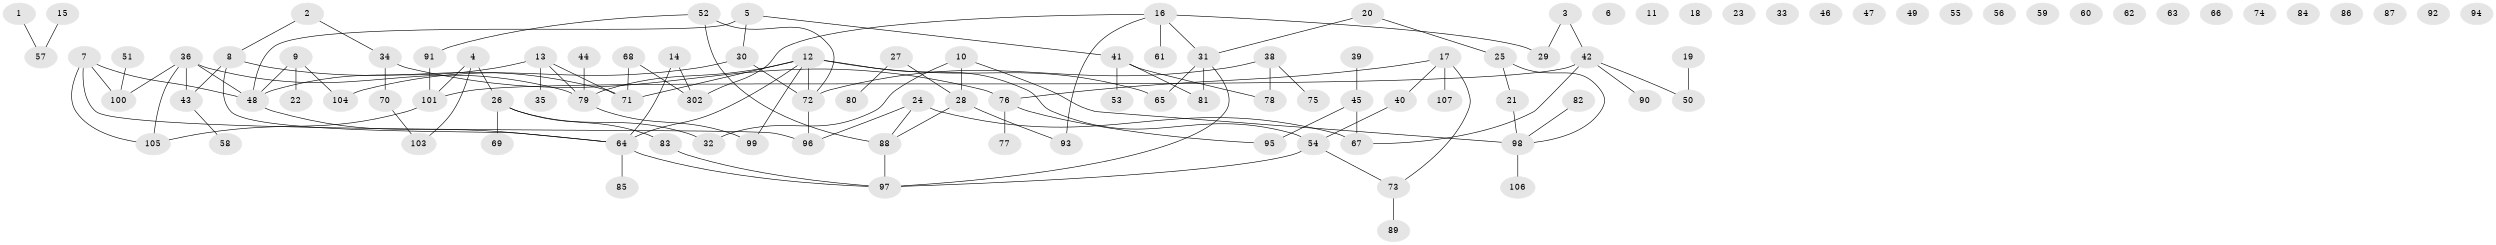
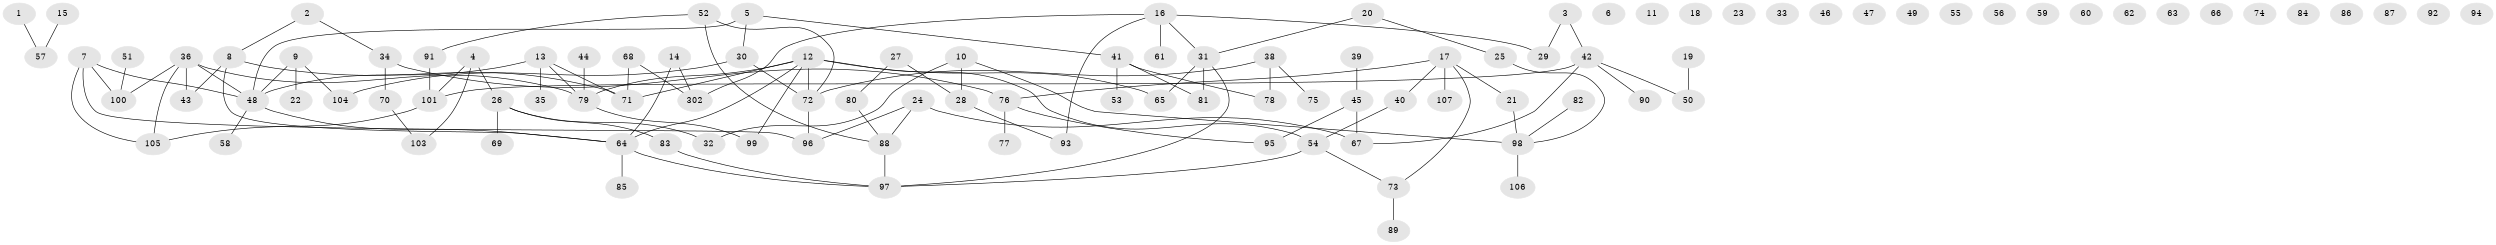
edge "25" -- "21": now "17" -- "21"
edge "43" -- "58": now "48" -- "58"
edge "28" -- "88": now "80" -- "88"
